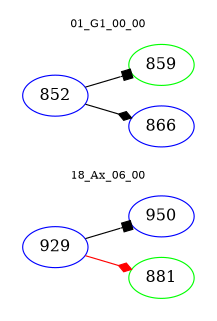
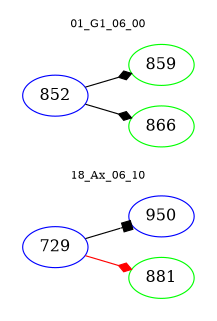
cluster "01_G1_00_00": label "01_G1_00_00" -> "01_G1_06_00"
edge "852" -> "859": arrowhead box -> diamond
node "866": color blue -> green
cluster "18_Ax_06_00": label "18_Ax_06_00" -> "18_Ax_06_10"
node "929": label "929" -> "729"
